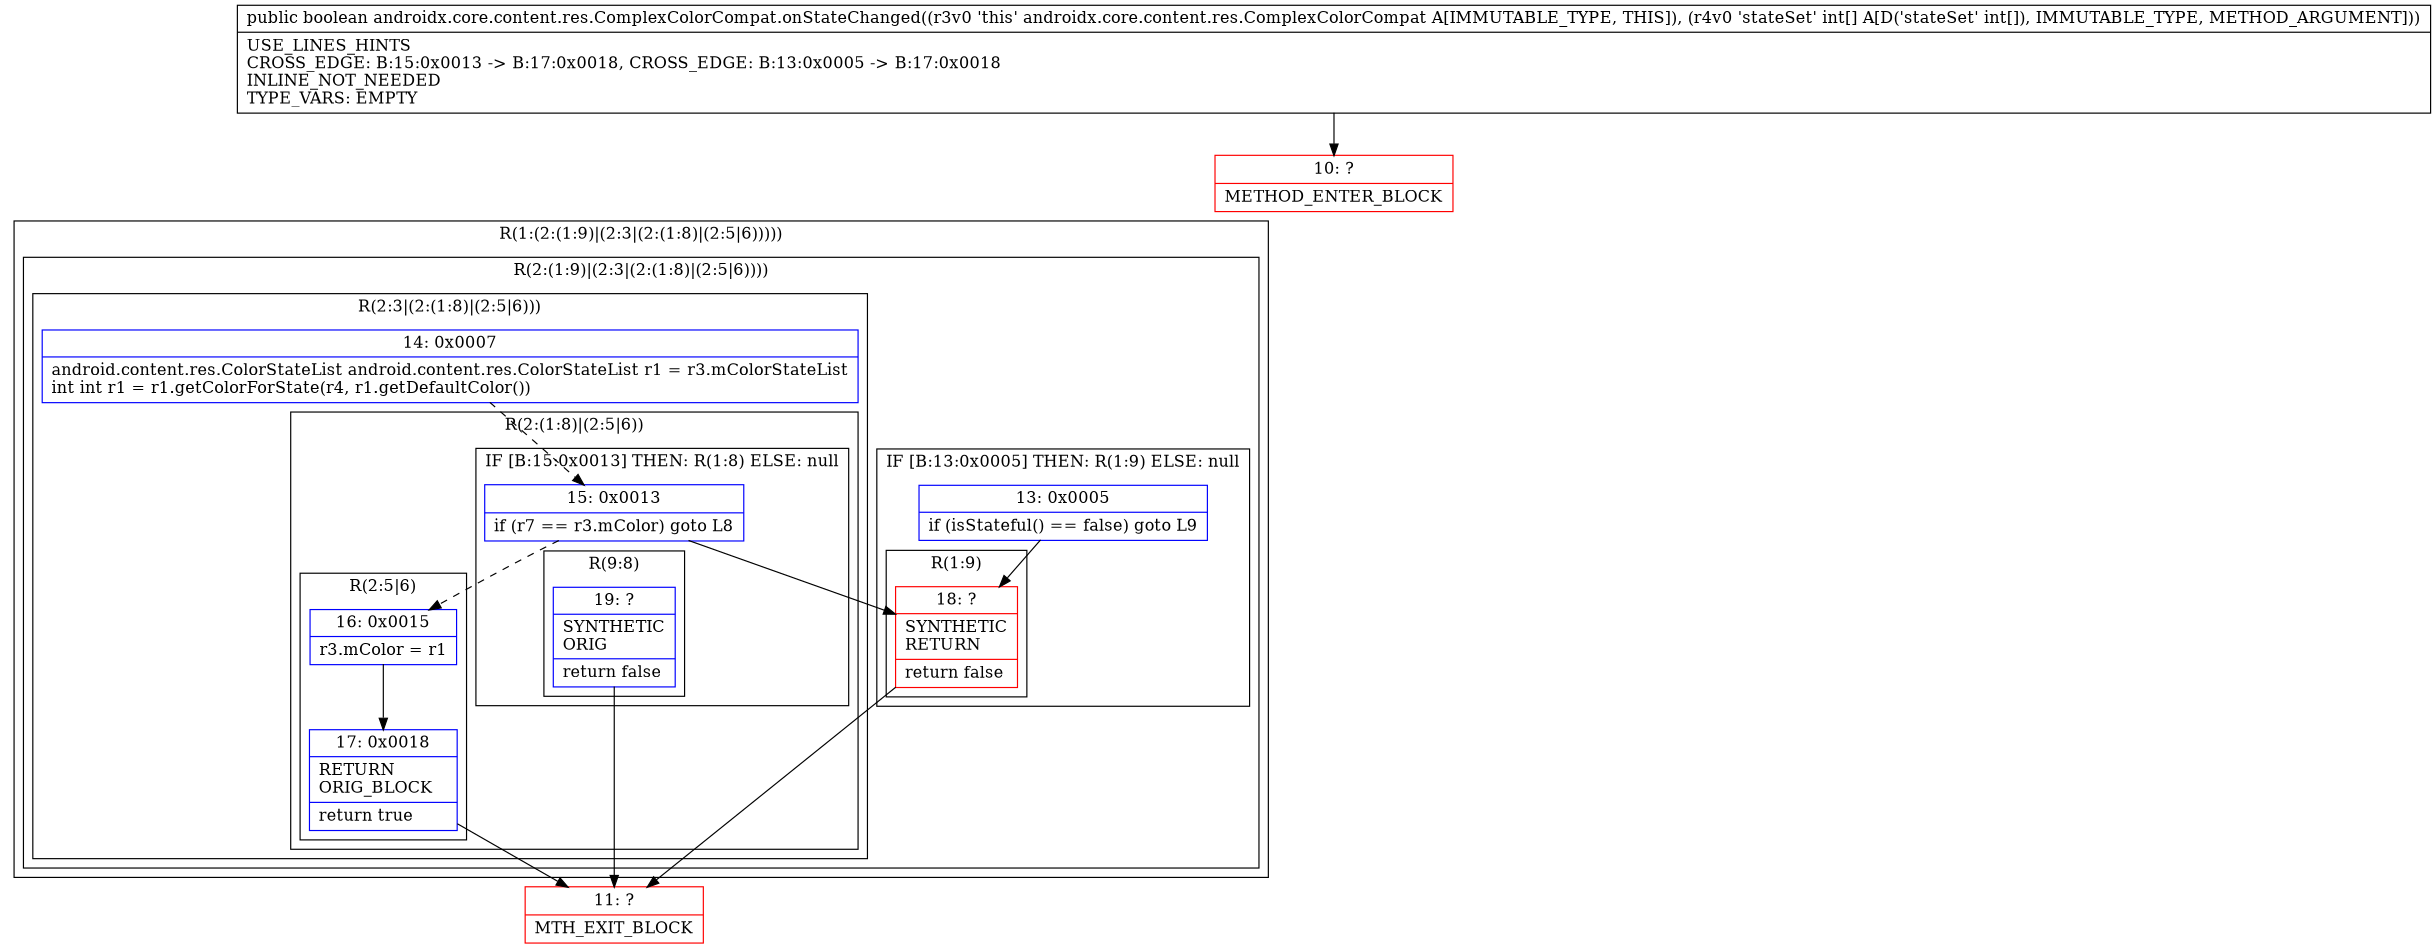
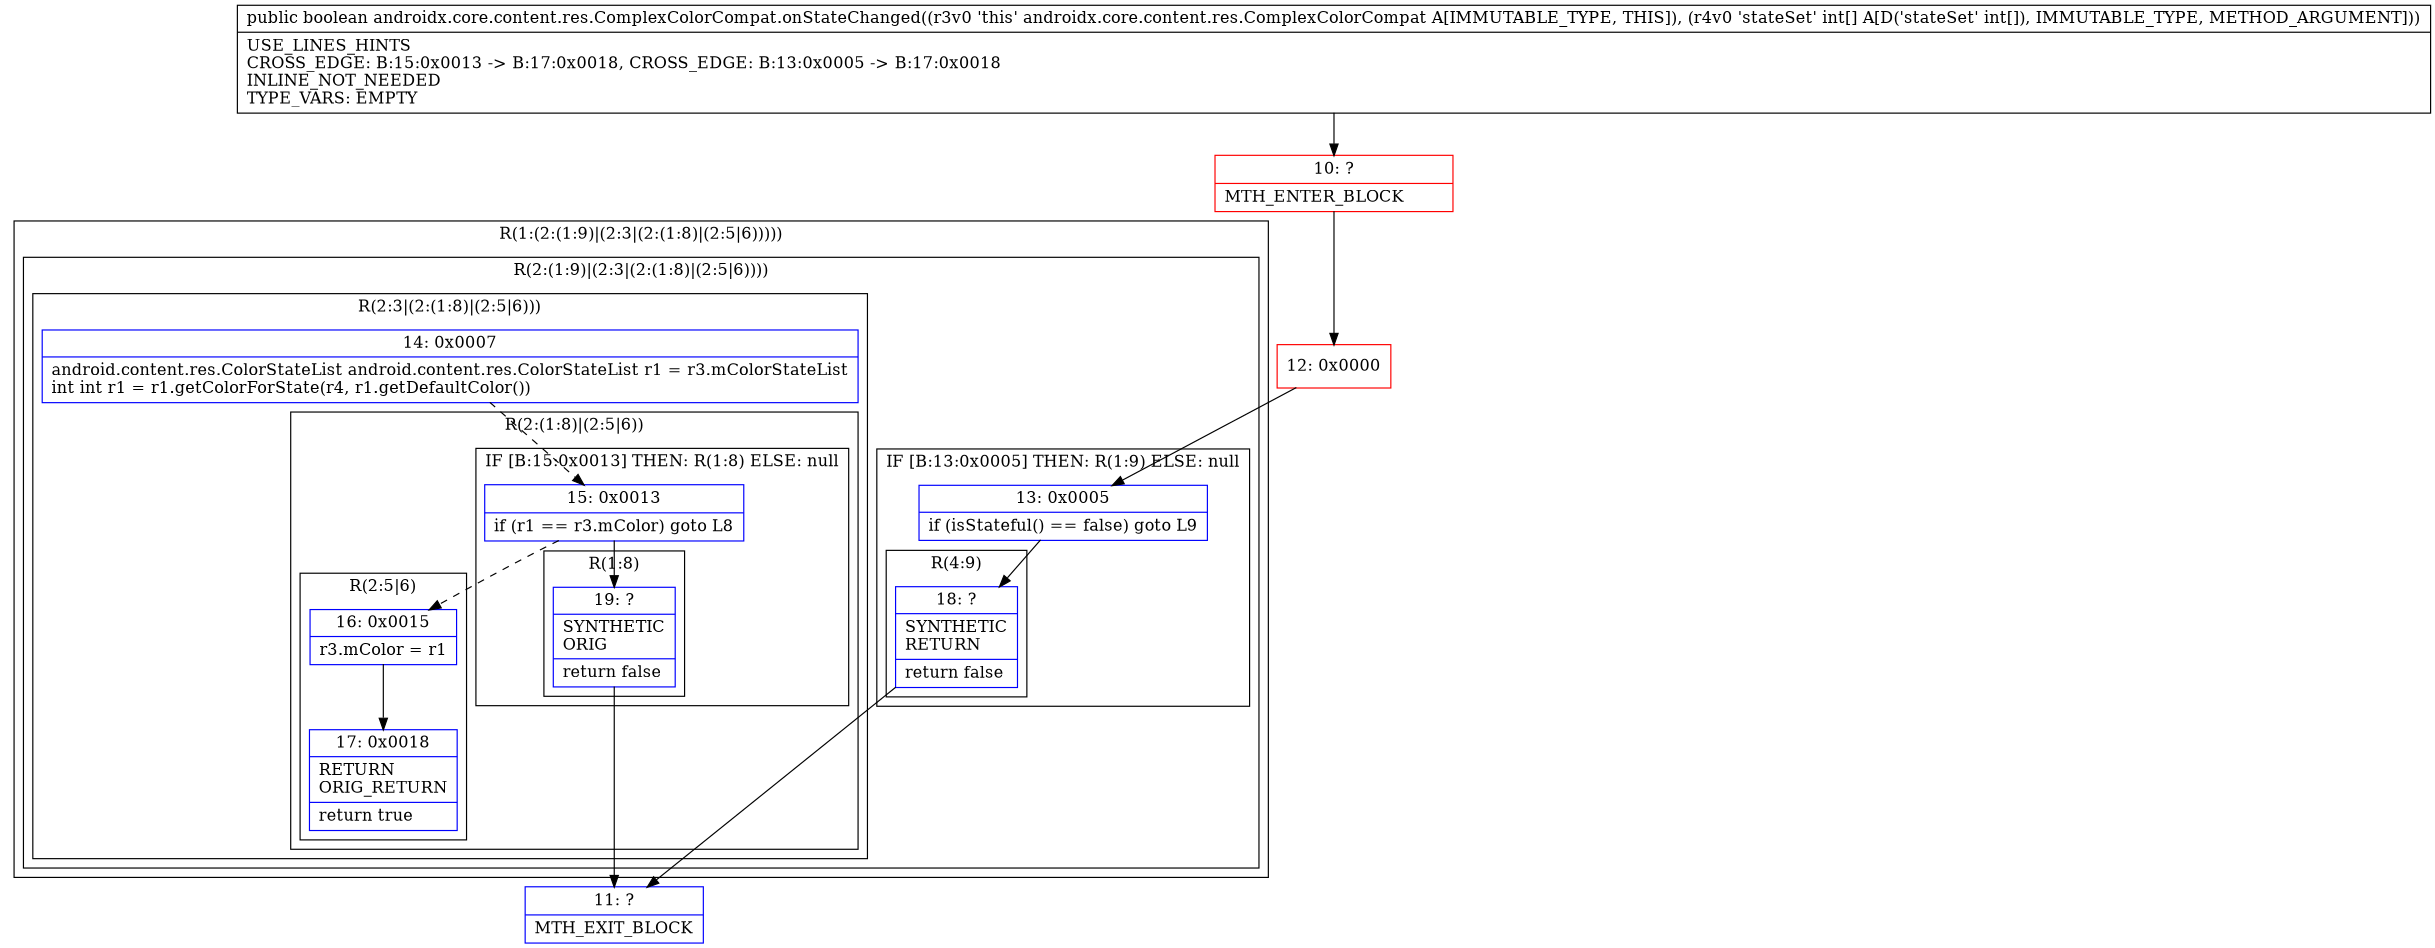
node "10: ?": text "METHOD_ENTER_BLOCK" -> "MTH_ENTER_BLOCK"
node "12: 0x0000": added
node "15: 0x0013": text "if (r7 == r3.mColor) goto L8" -> "if (r1 == r3.mColor) goto L8"
cluster "R(9:8)": label "R(9:8)" -> "R(1:8)"
cluster "R(1:9)": label "R(1:9)" -> "R(4:9)"
edge "15: 0x0013" -> "18: ?": now "15: 0x0013" -> "19: ?"
node "18: ?": color red -> blue
node "17: 0x0018": text "ORIG_BLOCK" -> "ORIG_RETURN"
edge "17: 0x0018" -> "11: ?": removed
node "11: ?": color red -> blue
